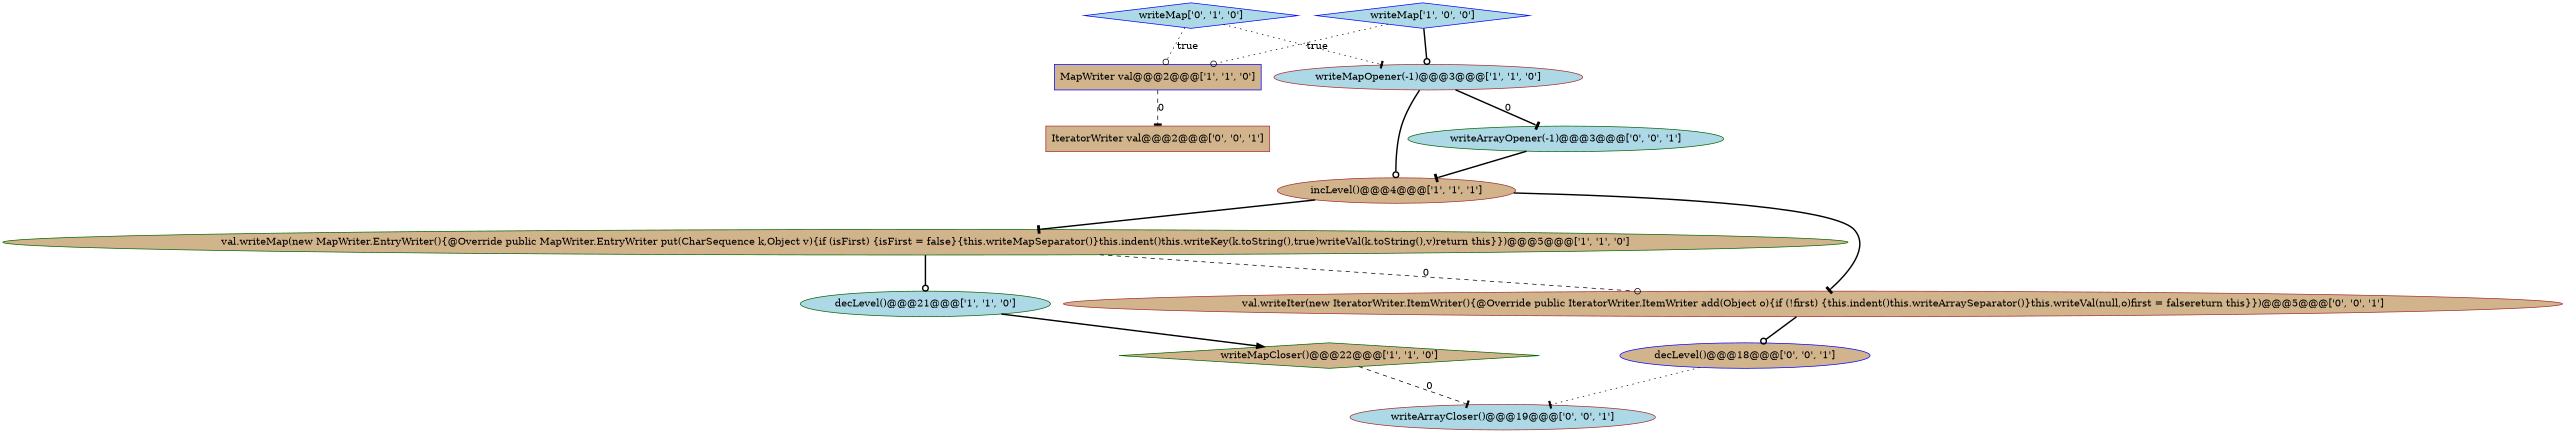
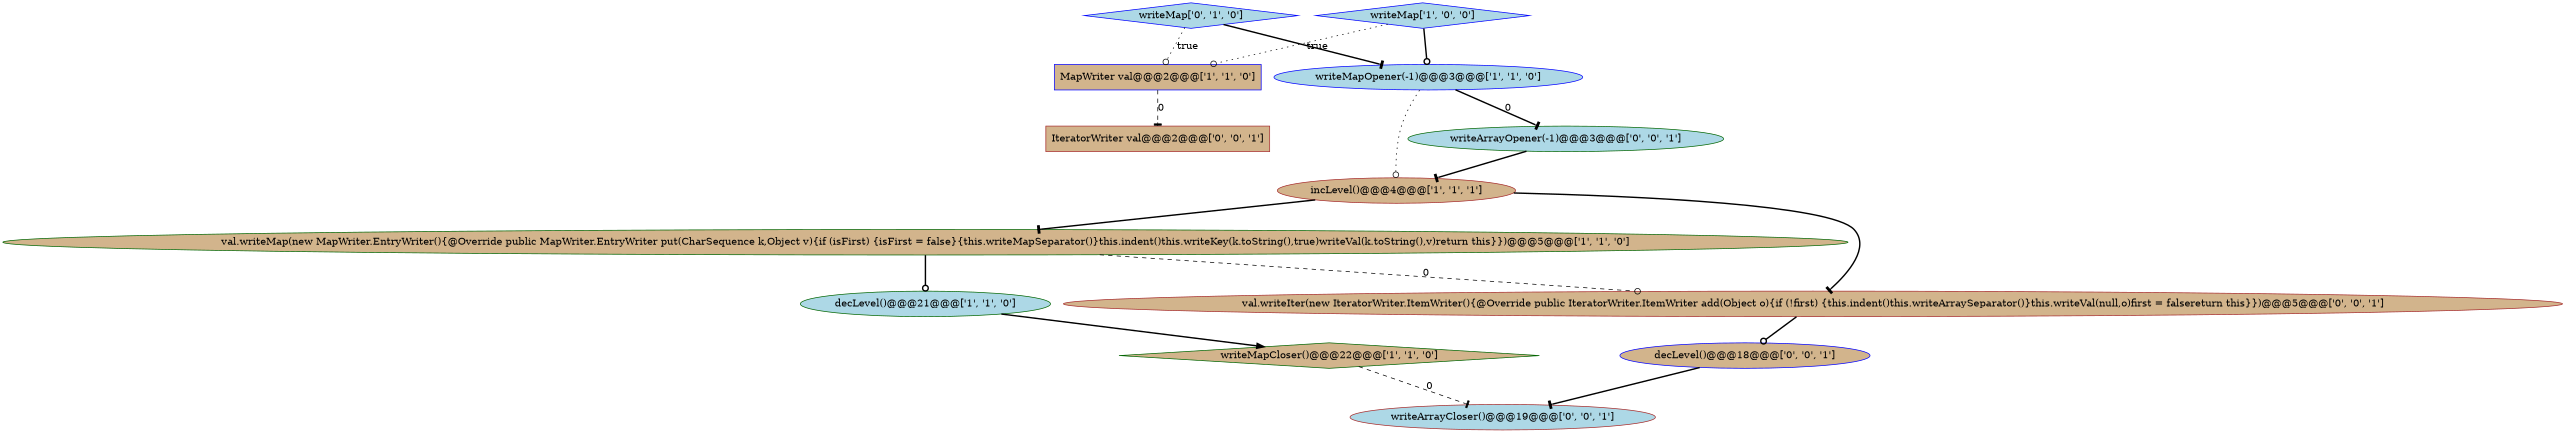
edge "writeMap['0', '1', '0']" -> "writeMapOpener(-1)@@@3@@@['1', '1', '0']": style dotted -> bold
node "writeMapOpener(-1)@@@3@@@['1', '1', '0']": color brown -> blue
edge "writeMapOpener(-1)@@@3@@@['1', '1', '0']" -> "incLevel()@@@4@@@['1', '1', '1']": style bold -> dotted
edge "decLevel()@@@18@@@['0', '0', '1']" -> "writeArrayCloser()@@@19@@@['0', '0', '1']": style dotted -> bold
